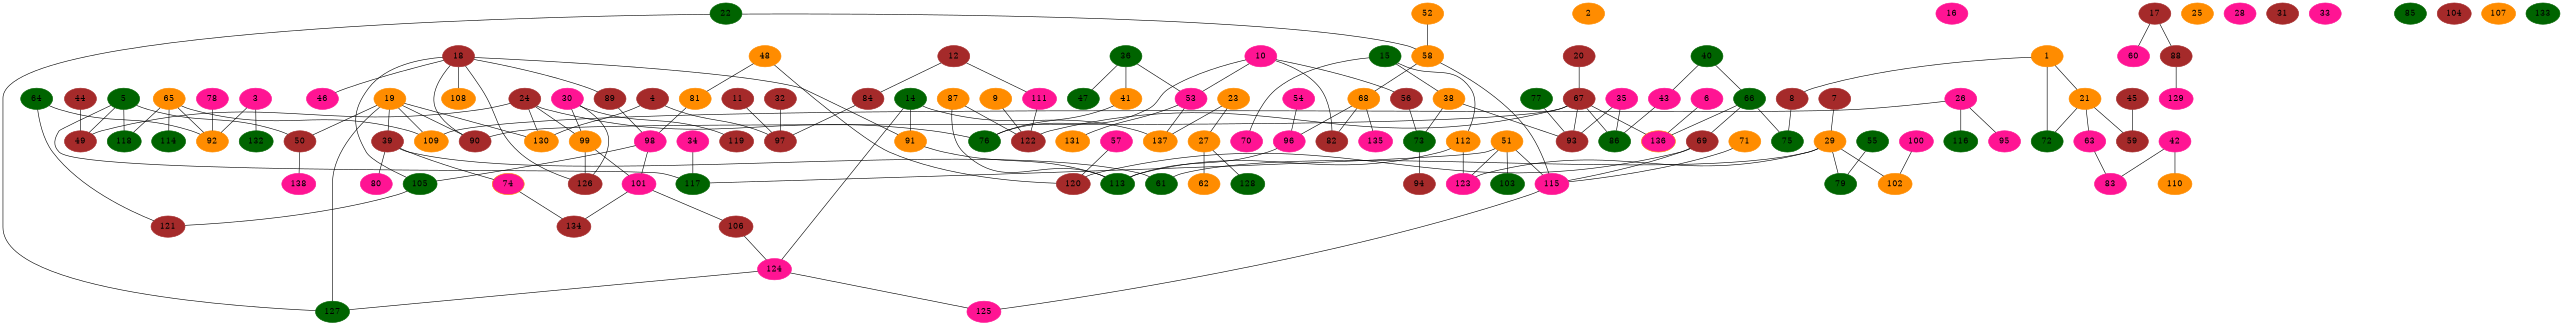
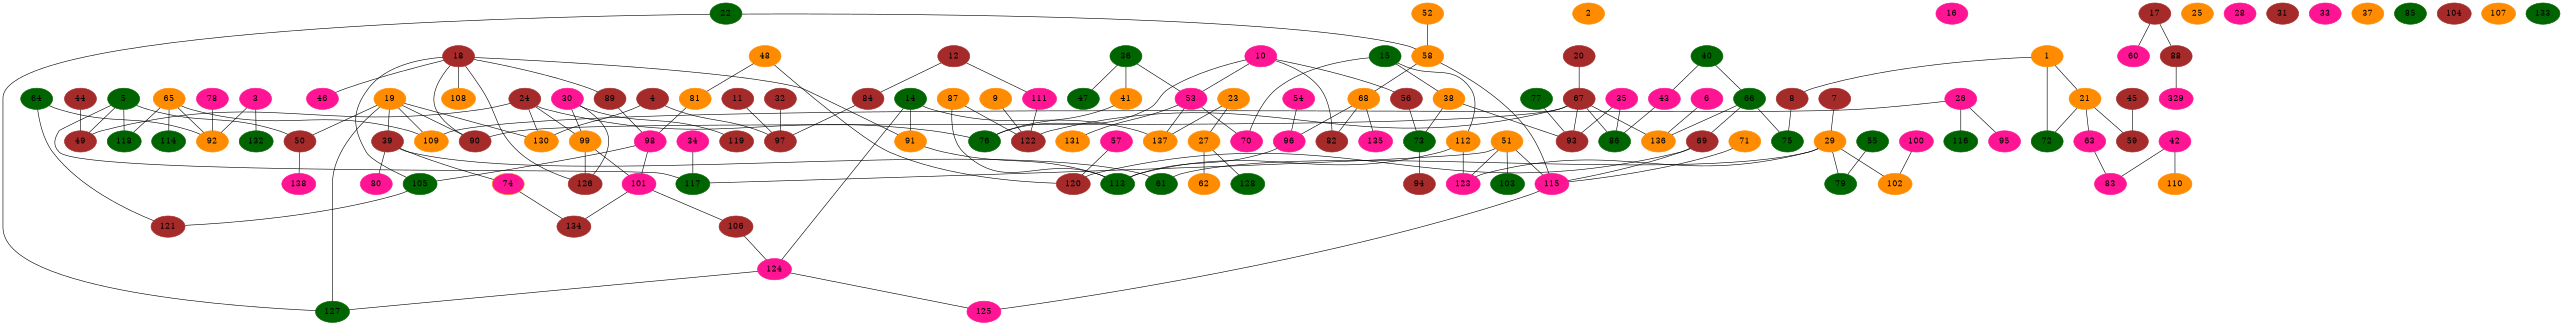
node "37": added
node "129": label "129" -> "329"
edge "53" -- "70": added
node "136": fillcolor deeppink -> darkorange
